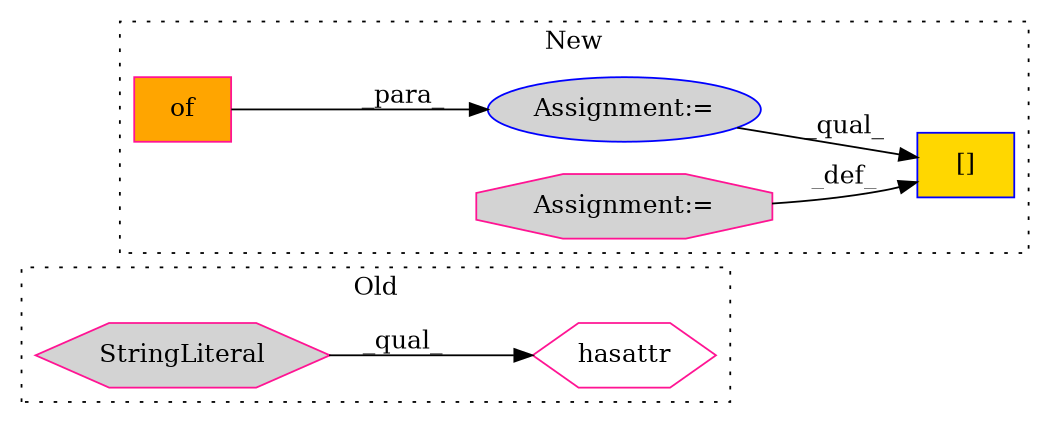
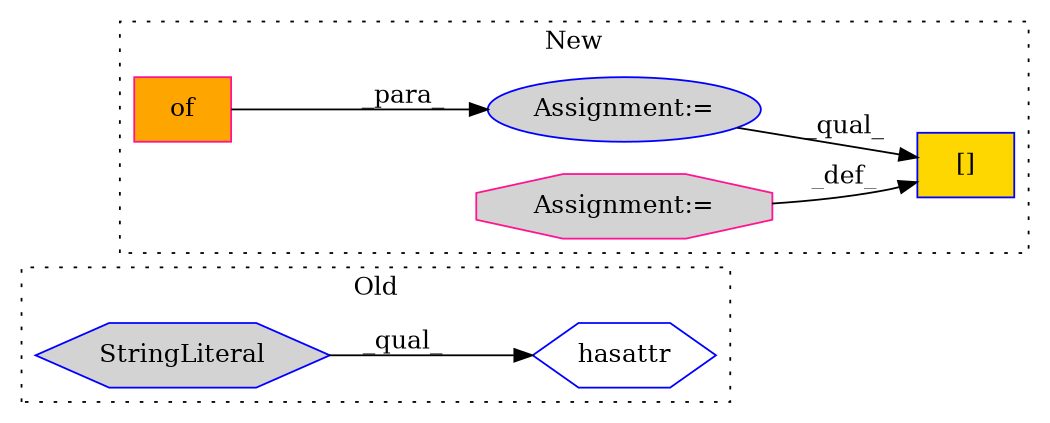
node "StringLiteral": color deeppink -> blue
node "hasattr": color deeppink -> blue
